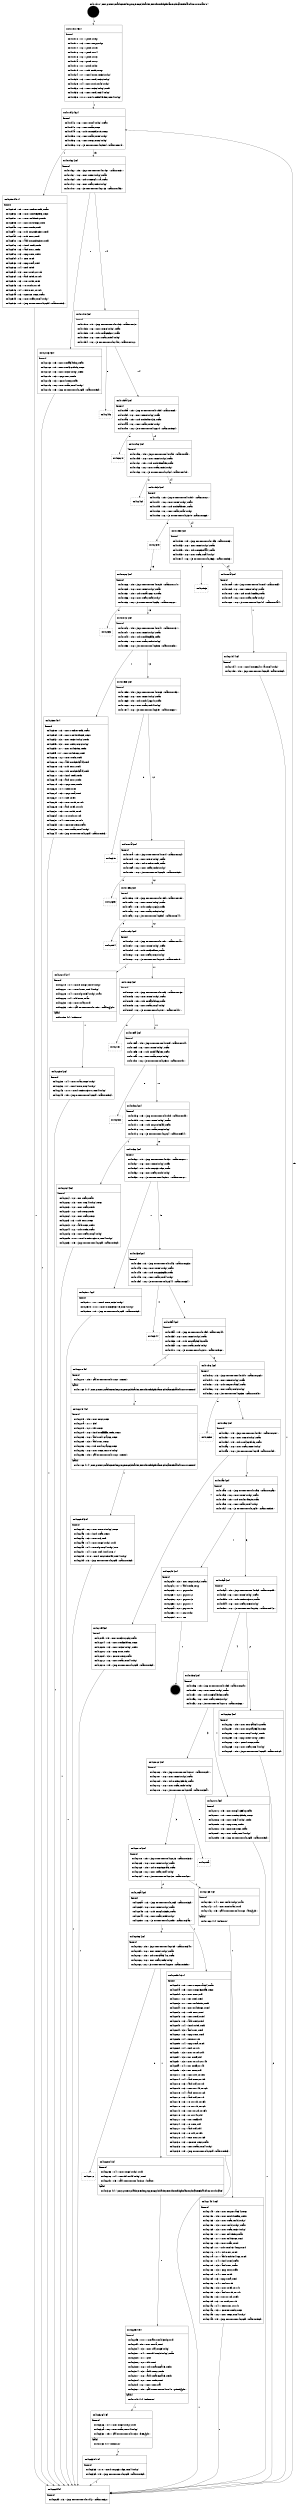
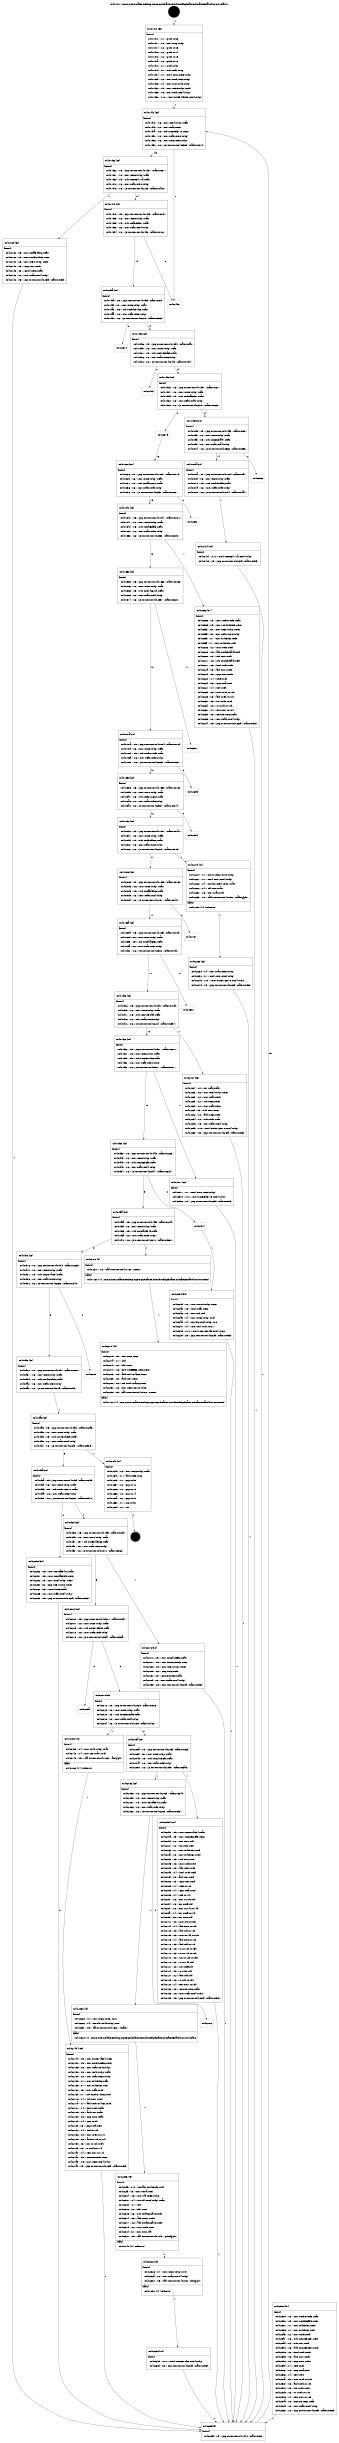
edge "0x401d42 [32]" -> "0x40258d [91]": now "0x401d42 [32]" -> "0x4024dc"
edge "0x402275 [40]" -> "0x40229d [39]": now "0x402344" -> "0x40229d [39]"
node "0x4021ff [30]": removed
